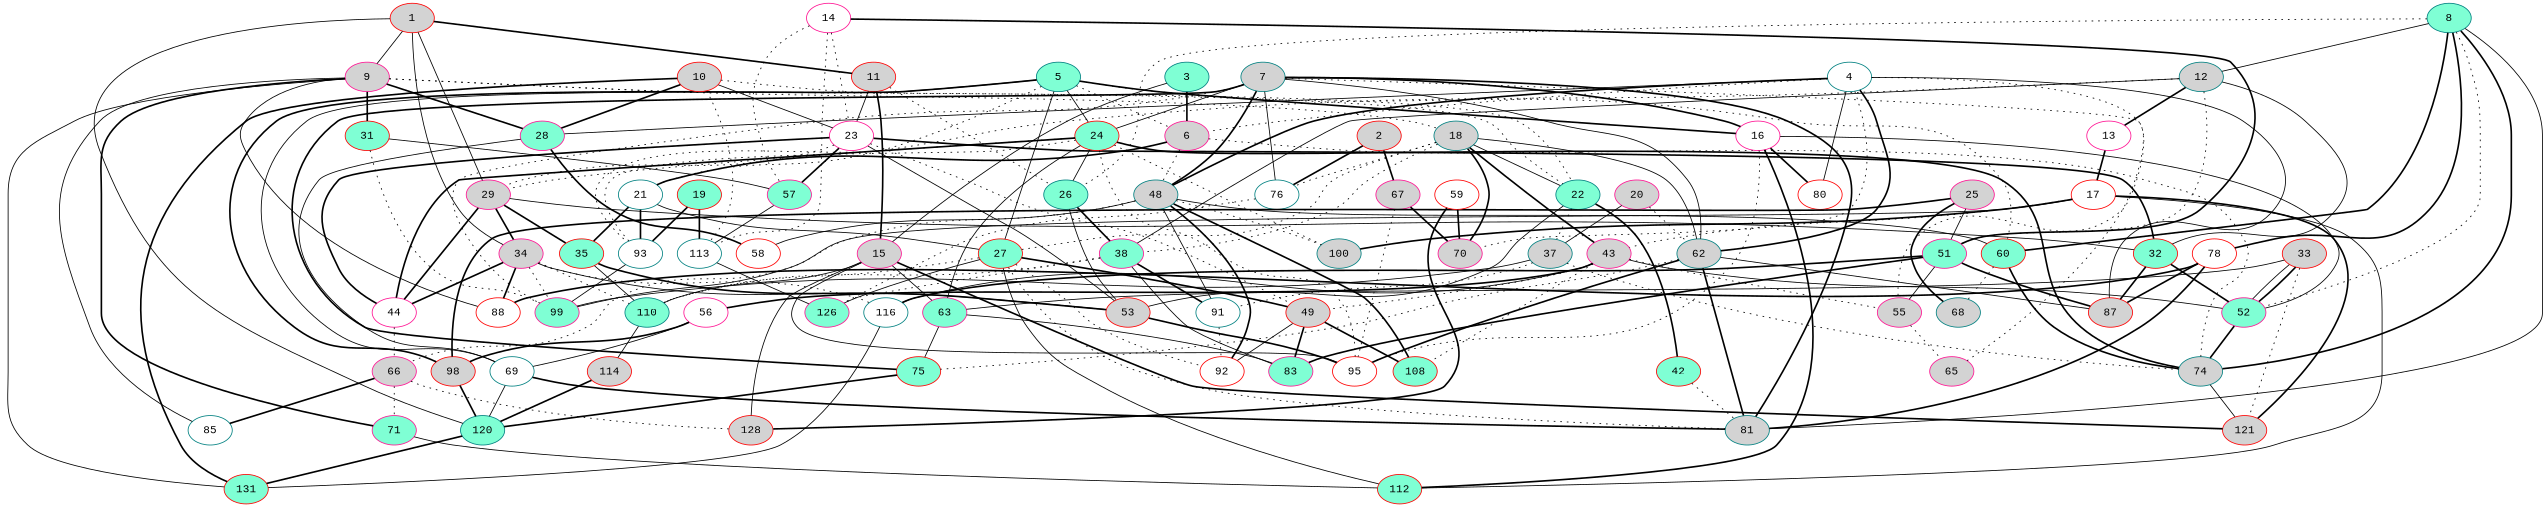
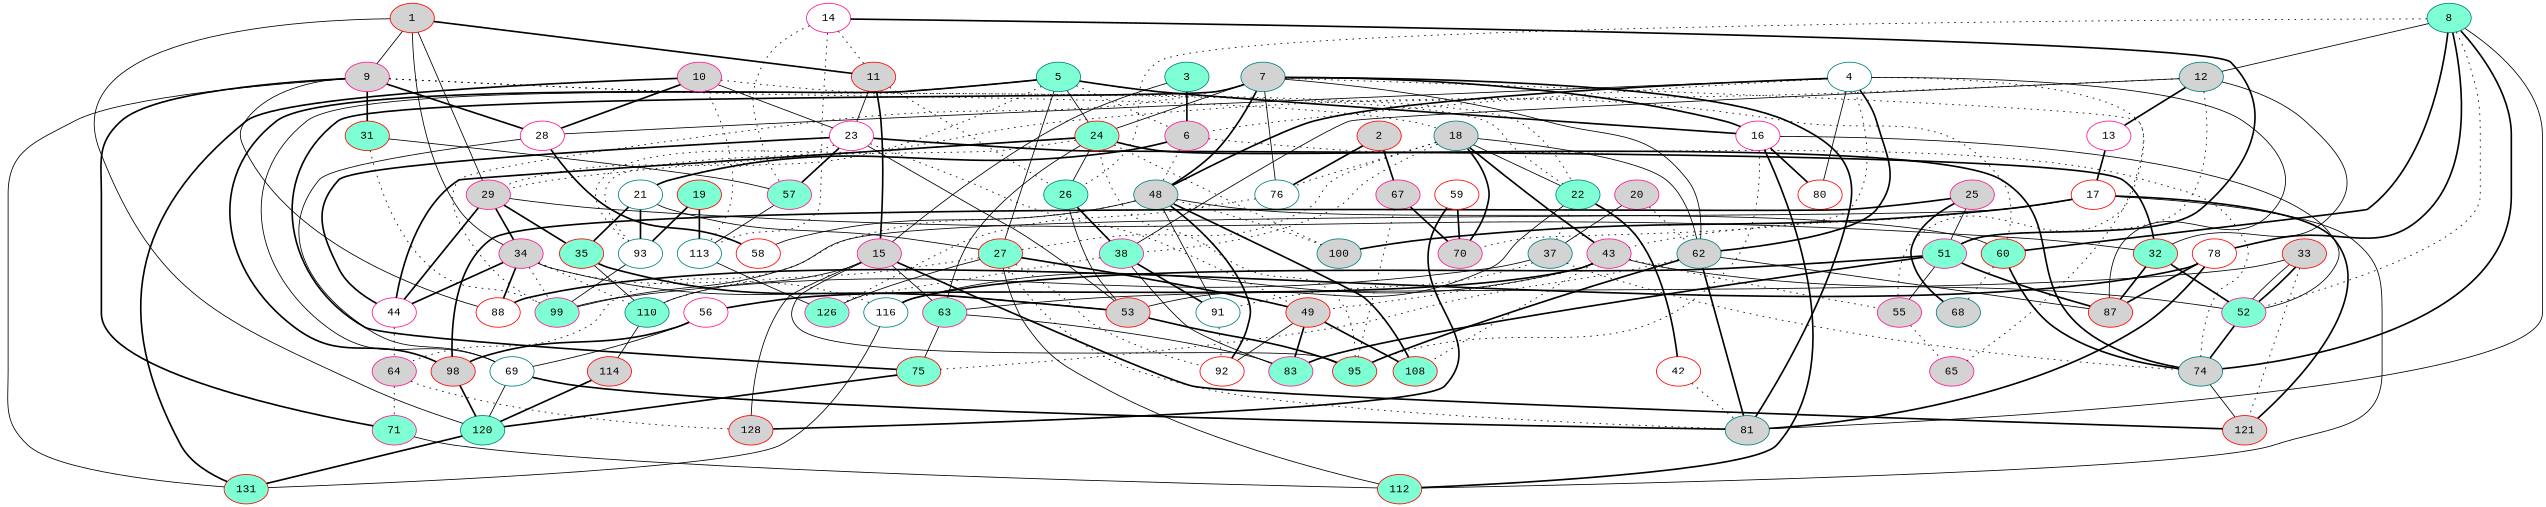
node "10": color red -> deeppink
edge "14" -- "23": now "14" -- "11"
node "28": fillcolor aquamarine -> white
edge "38" -- "110": removed
node "66": label "66" -> "64"
node "95": fillcolor white -> aquamarine
node "42": fillcolor aquamarine -> white
node "85": removed
